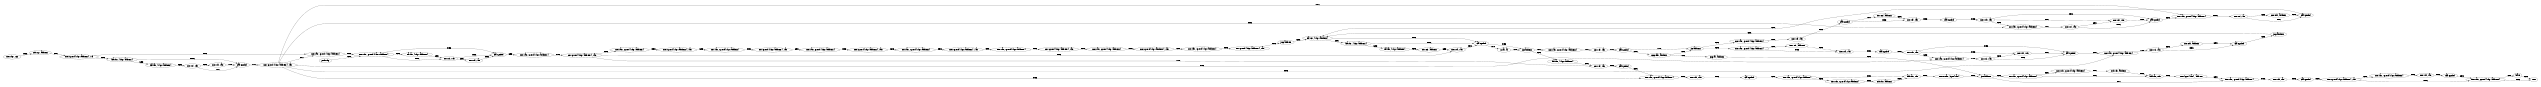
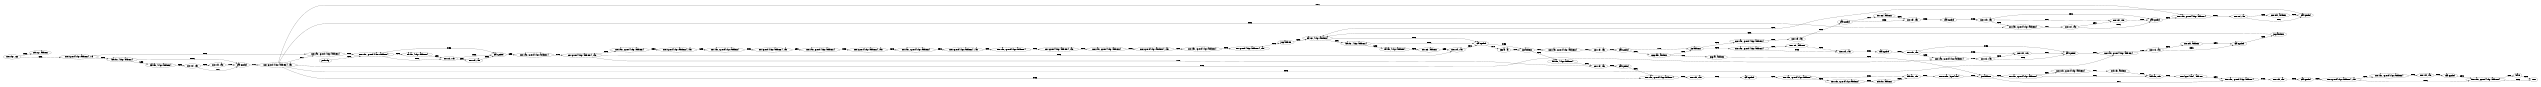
node "rsi al , al": label "rsi al , al" -> "test al , al"
edge "sub rsp , address" -> "mov qword [ rbp - address ] , rdi": now "mov rbp , rsp" -> "mov qword [ rbp - address ] , rdi"
